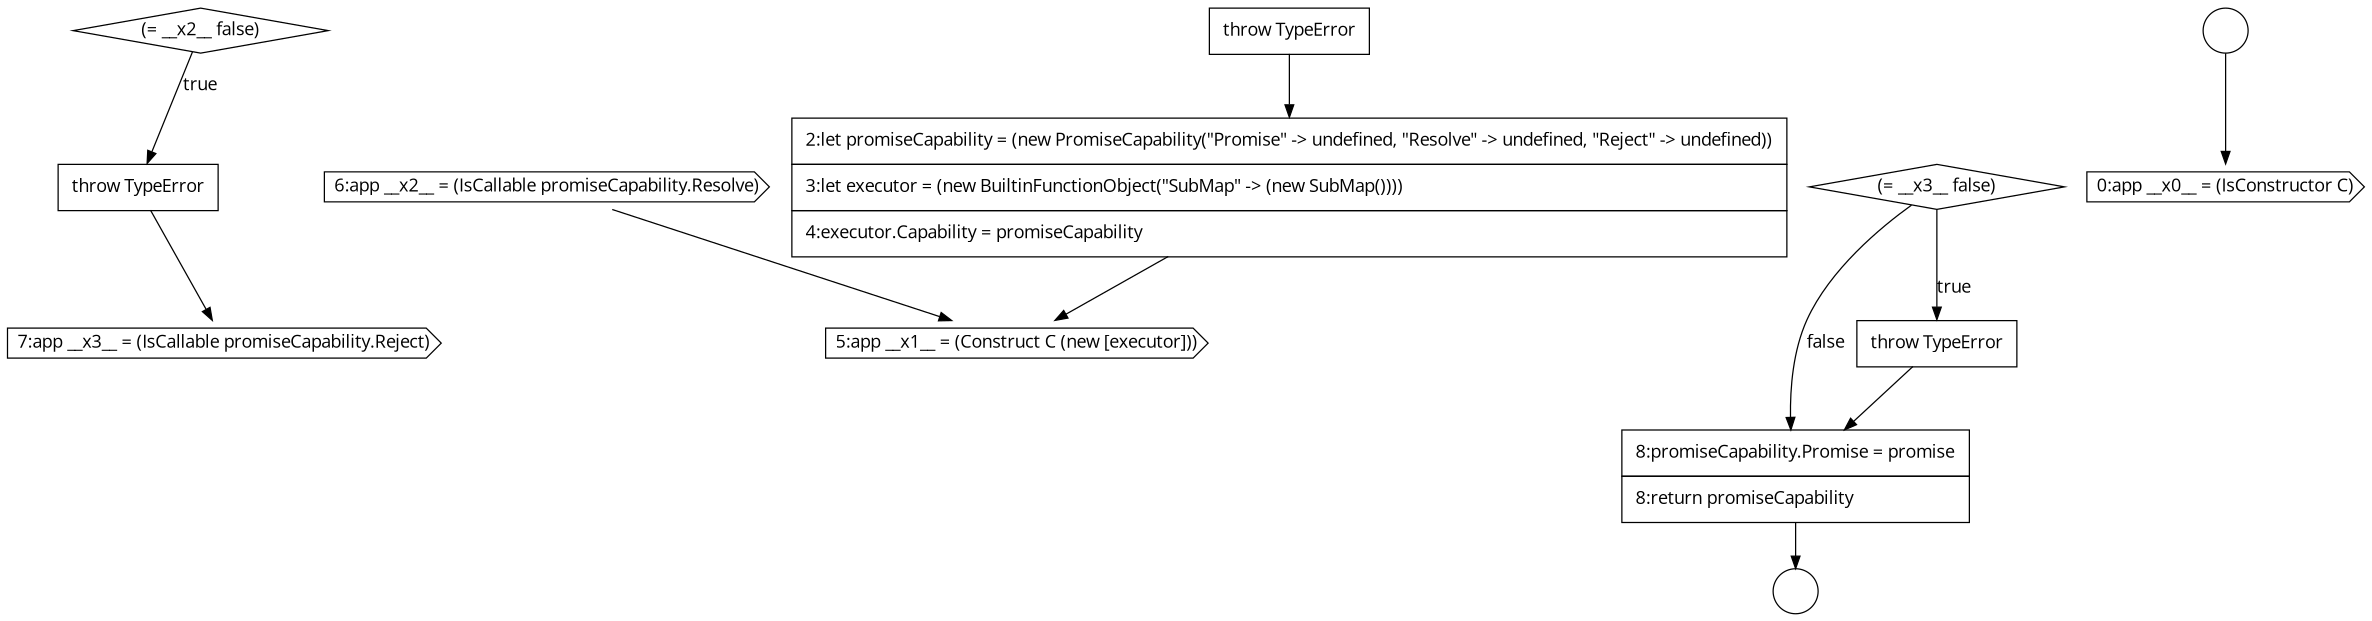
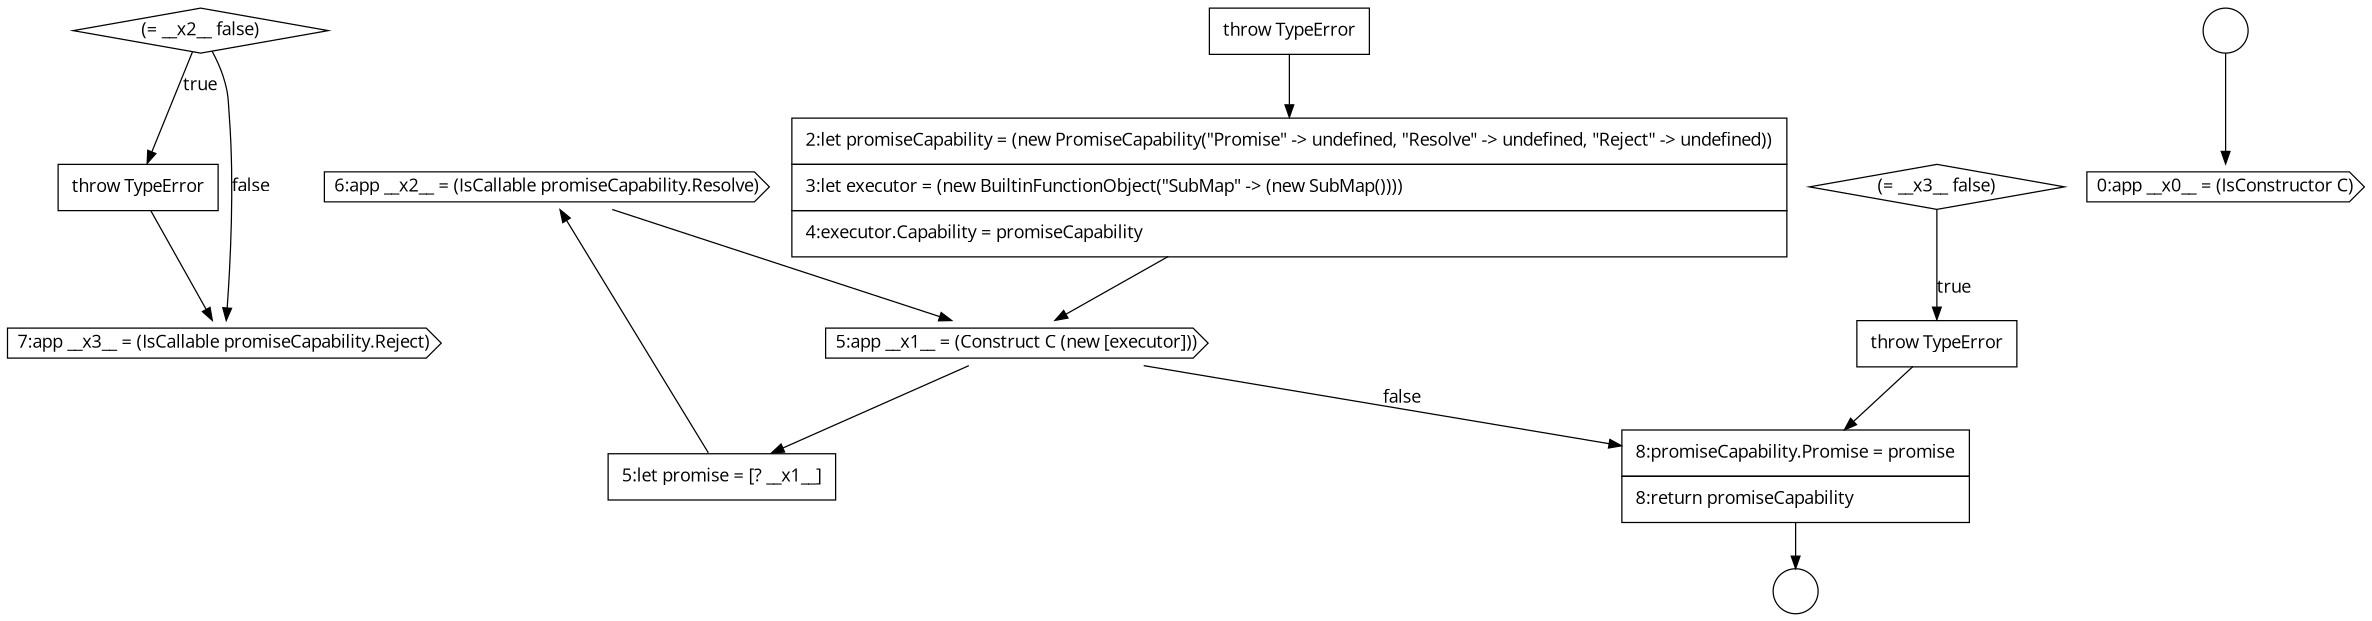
edge "(= __x2__ false)" -> "7:app __x3__ = (IsCallable promiseCapability.Reject)": added, label "false"
edge "(= __x3__ false)" -> "8:promiseCapability.Promise = promise": now "5:app __x1__ = (Construct C (new [executor]))" -> "8:promiseCapability.Promise = promise"
node "5:let promise = [? __x1__]": added
